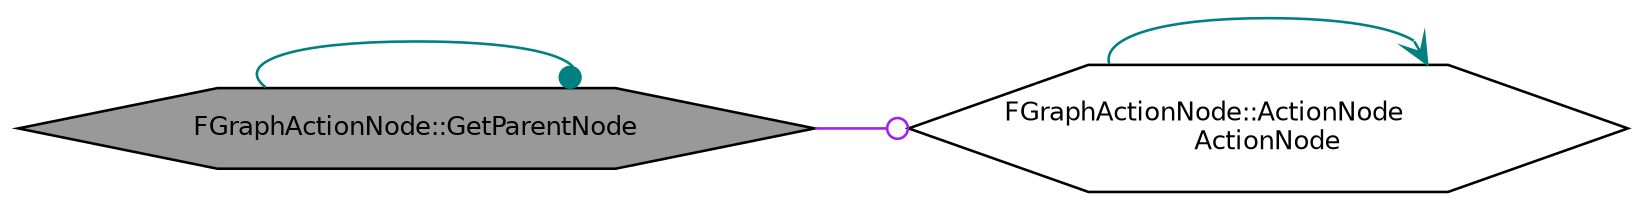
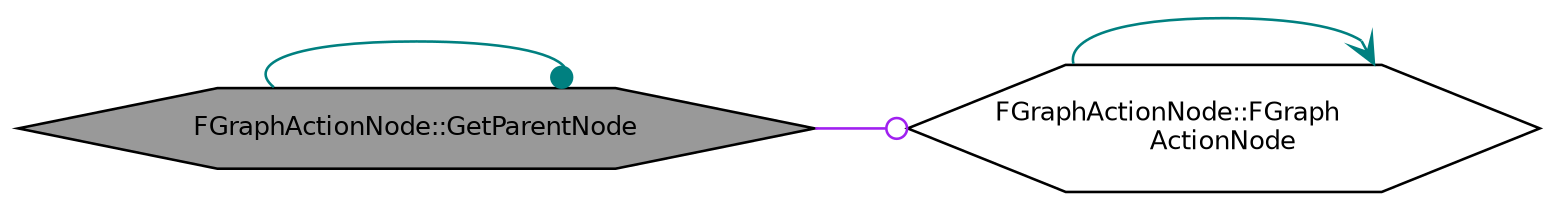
node "FGraphActionNode::ActionNode ActionNode": label "FGraphActionNode::ActionNode ActionNode" -> "FGraphActionNode::FGraph ActionNode"
